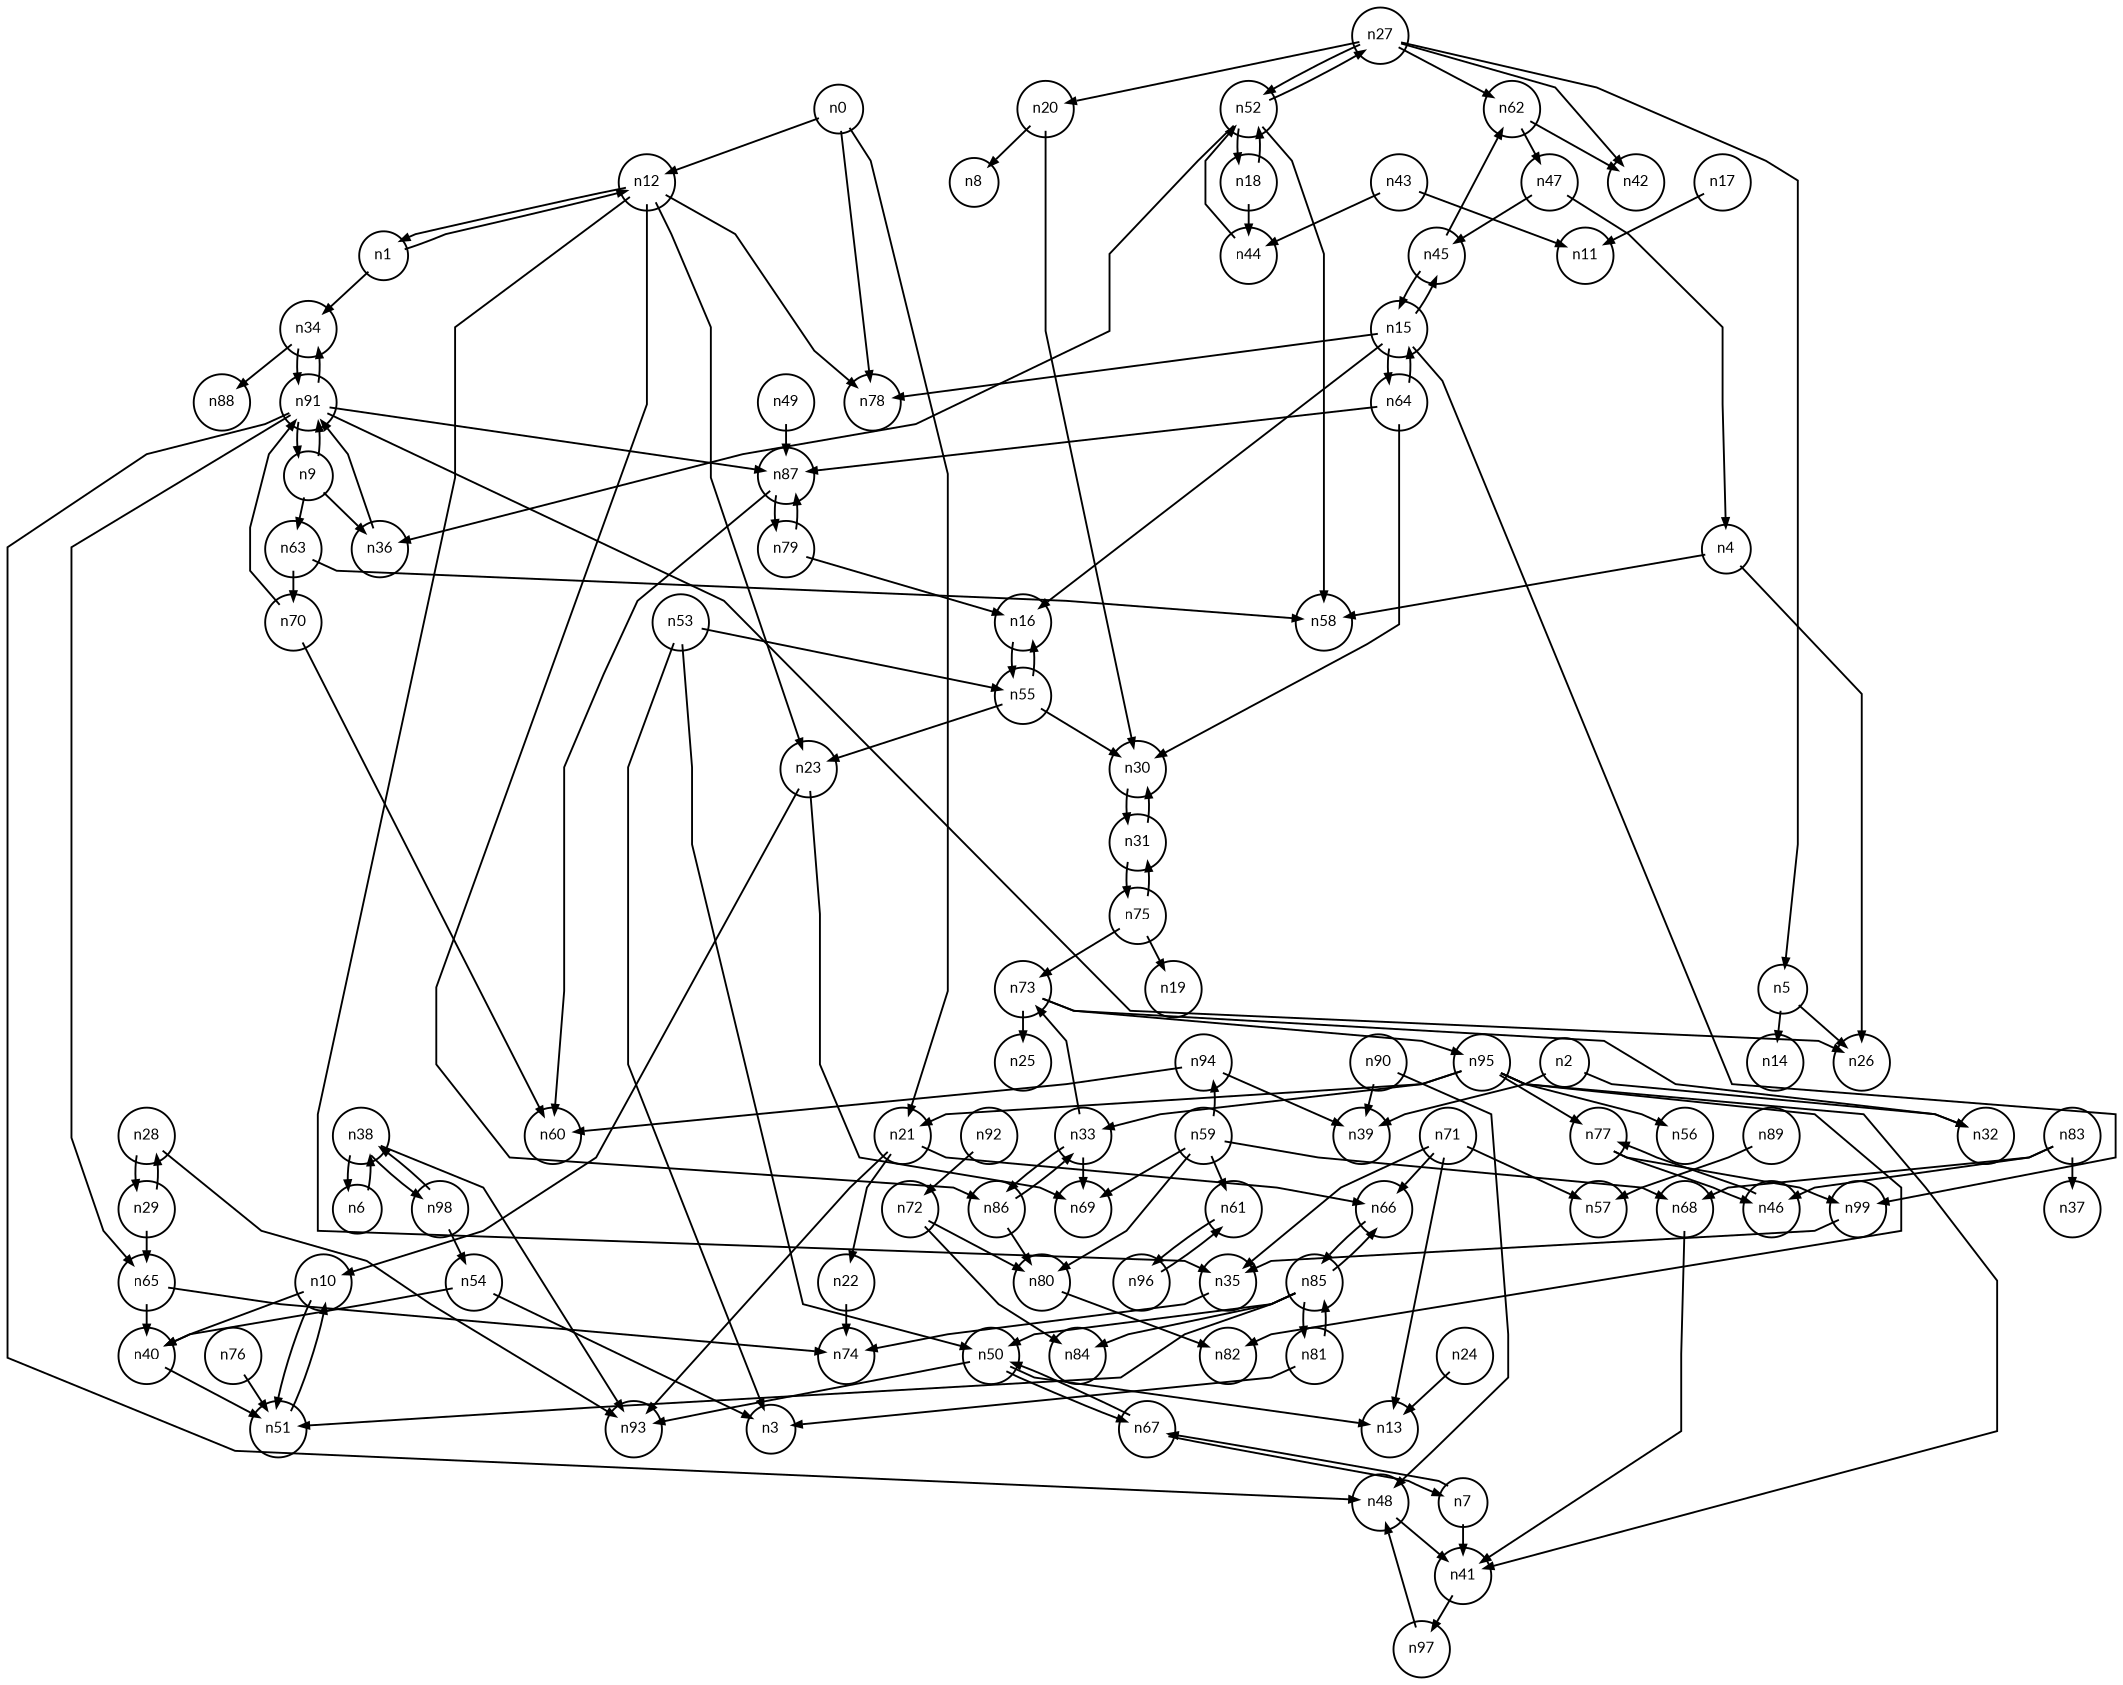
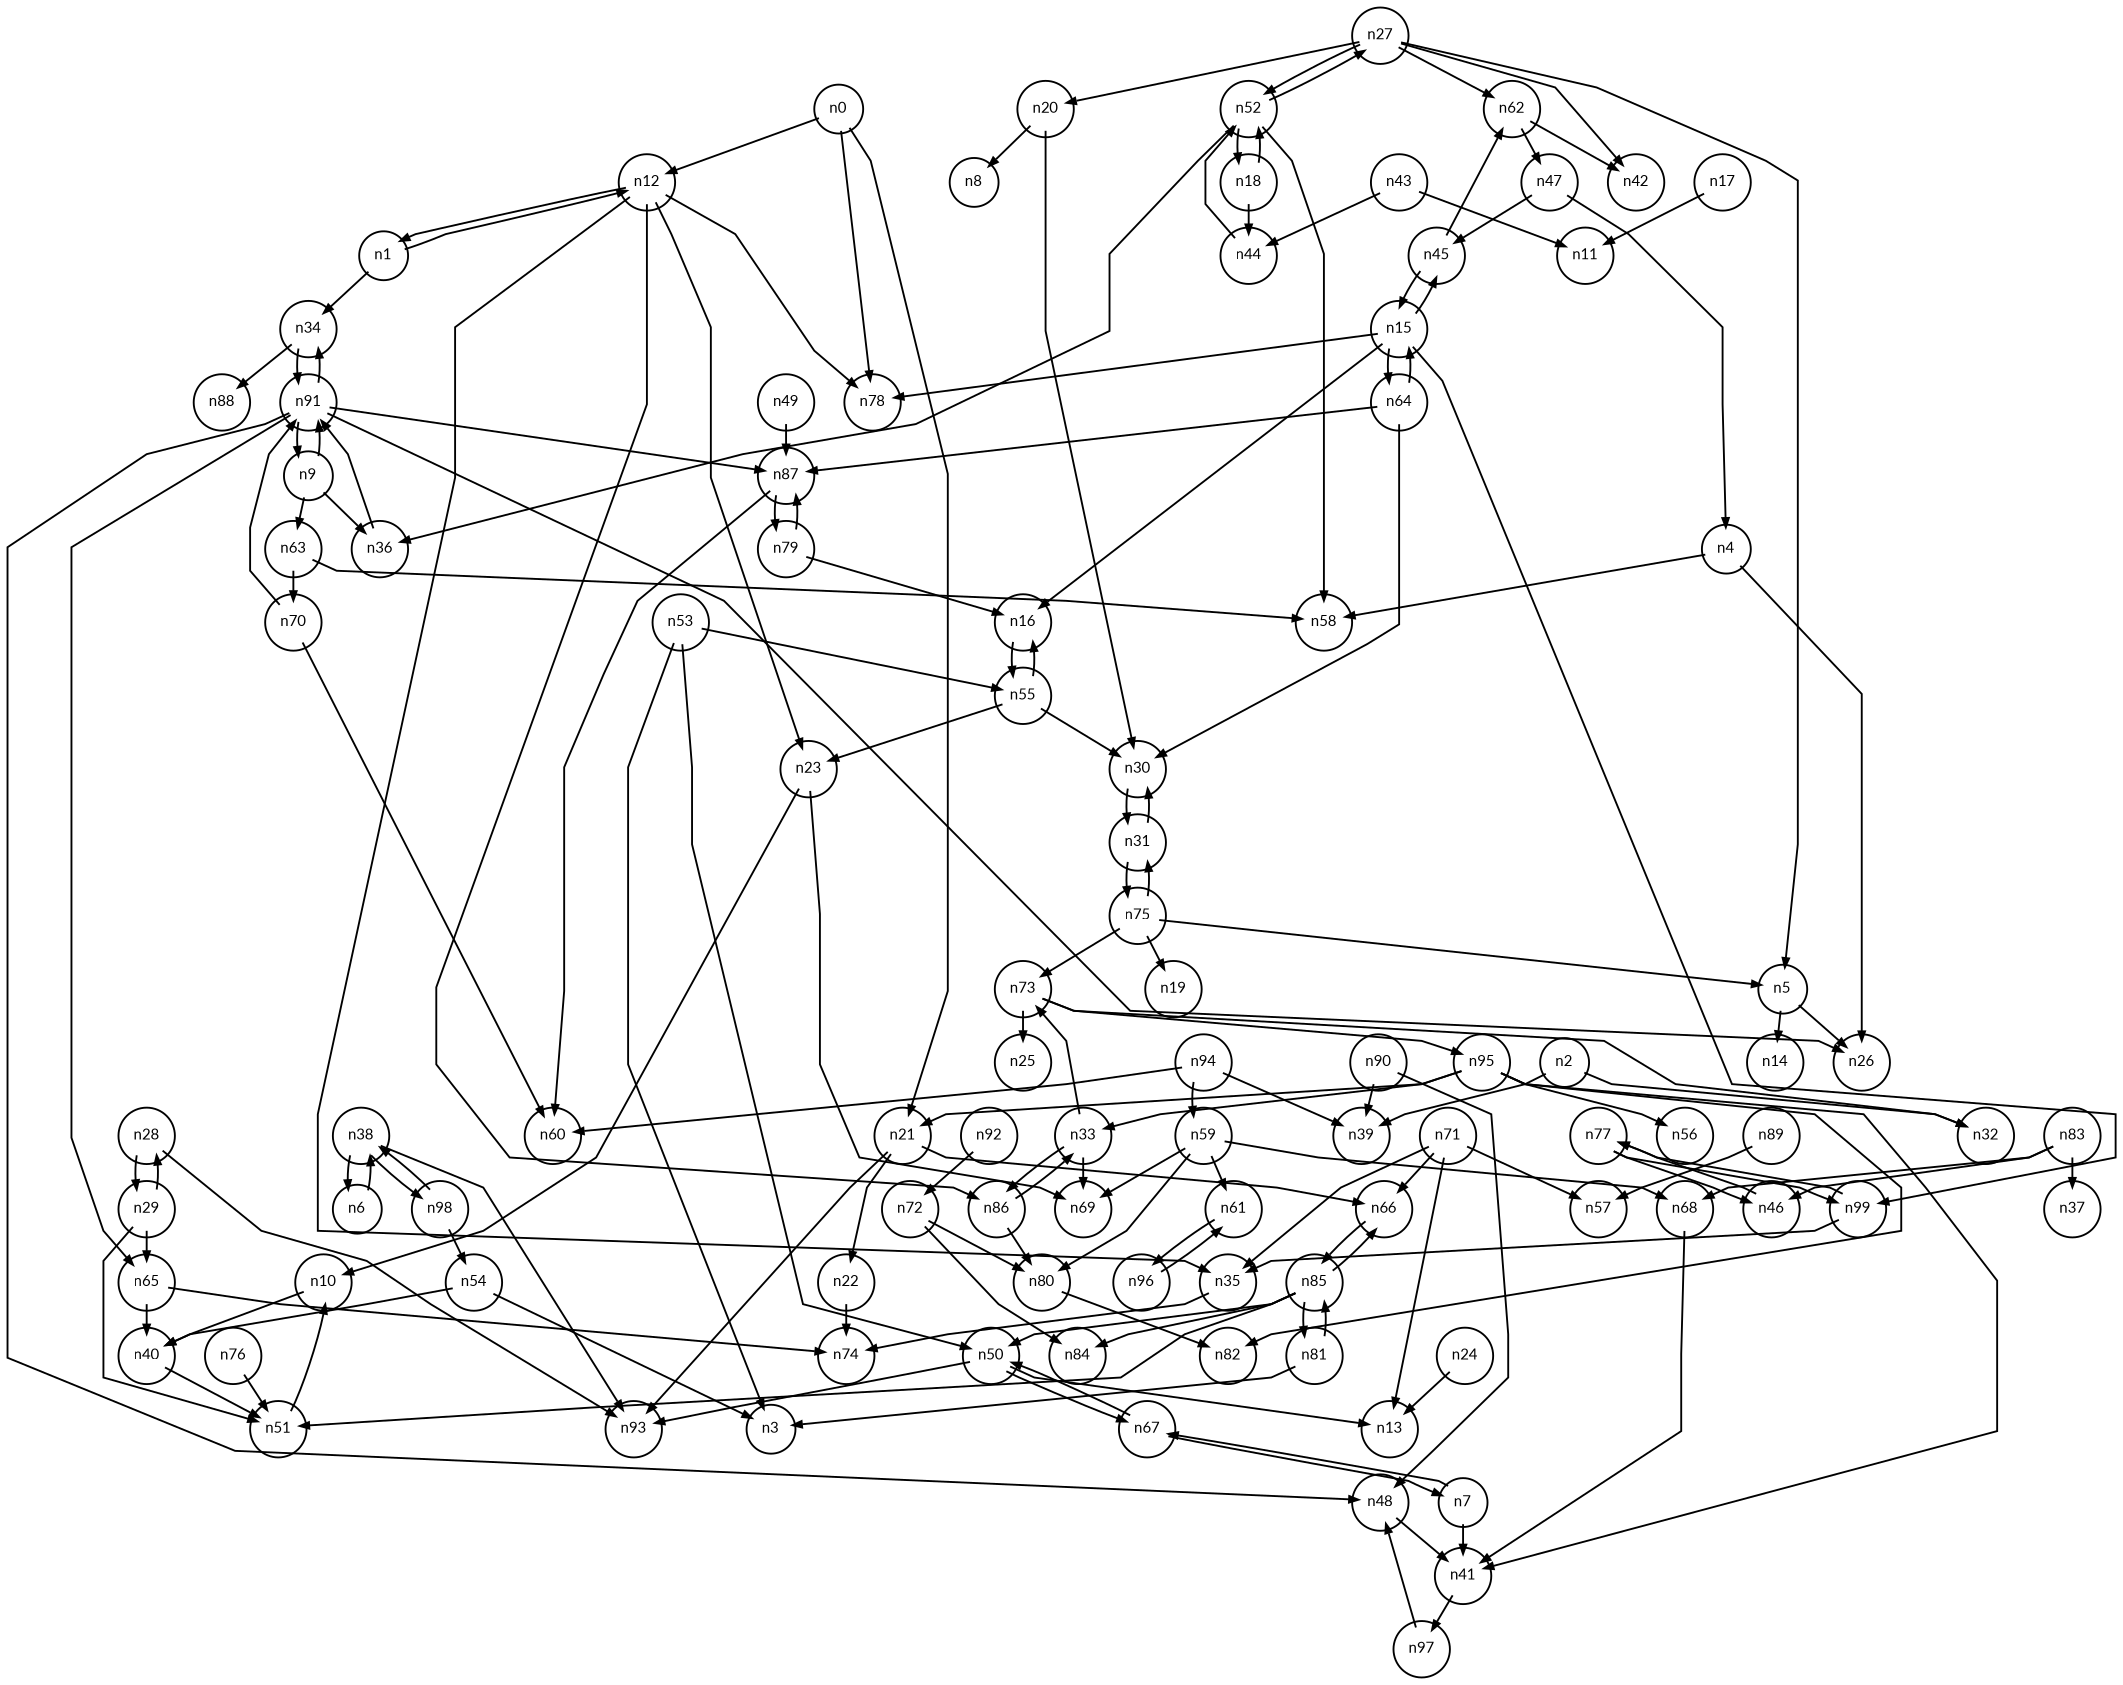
edge "n75" -> "n5": added
edge "n95" -> "n77": now "n99" -> "n77"
edge "n59" -> "n94": reversed
edge "n10" -> "n51": now "n29" -> "n51"
